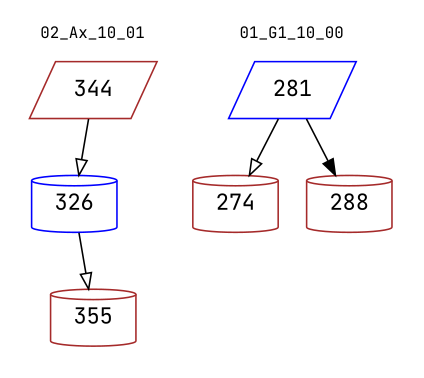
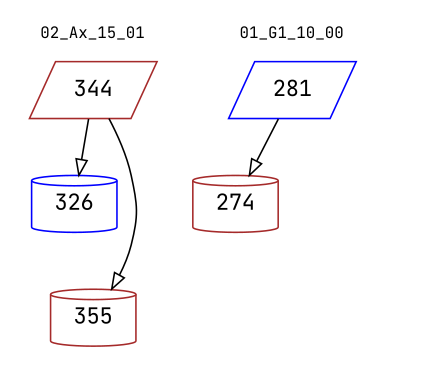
cluster "02_Ax_10_01": label "02_Ax_10_01" -> "02_Ax_15_01"
node "288": removed
edge "326" -> "355": now "344" -> "355"
